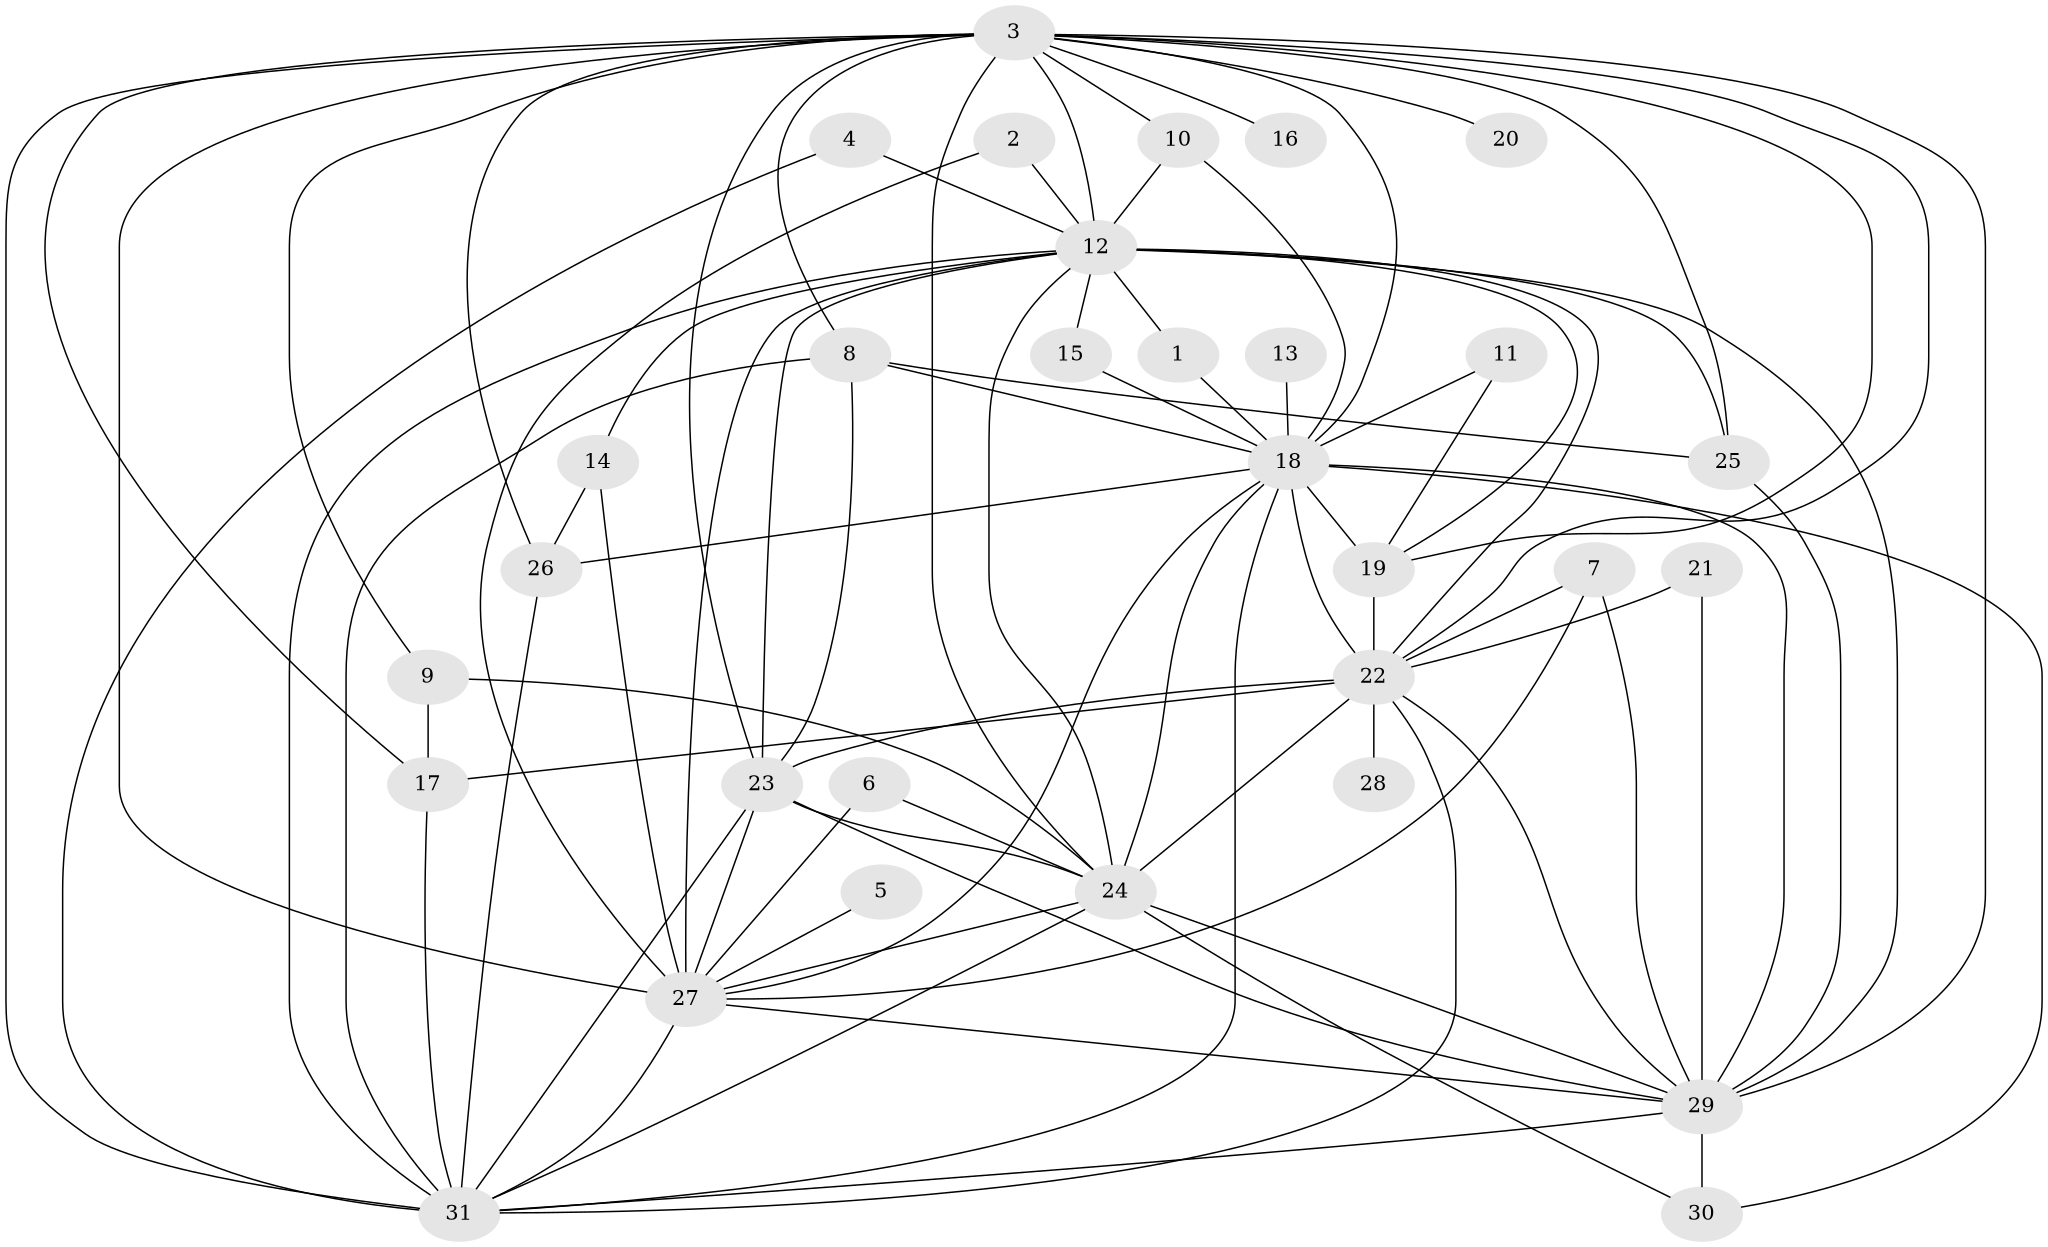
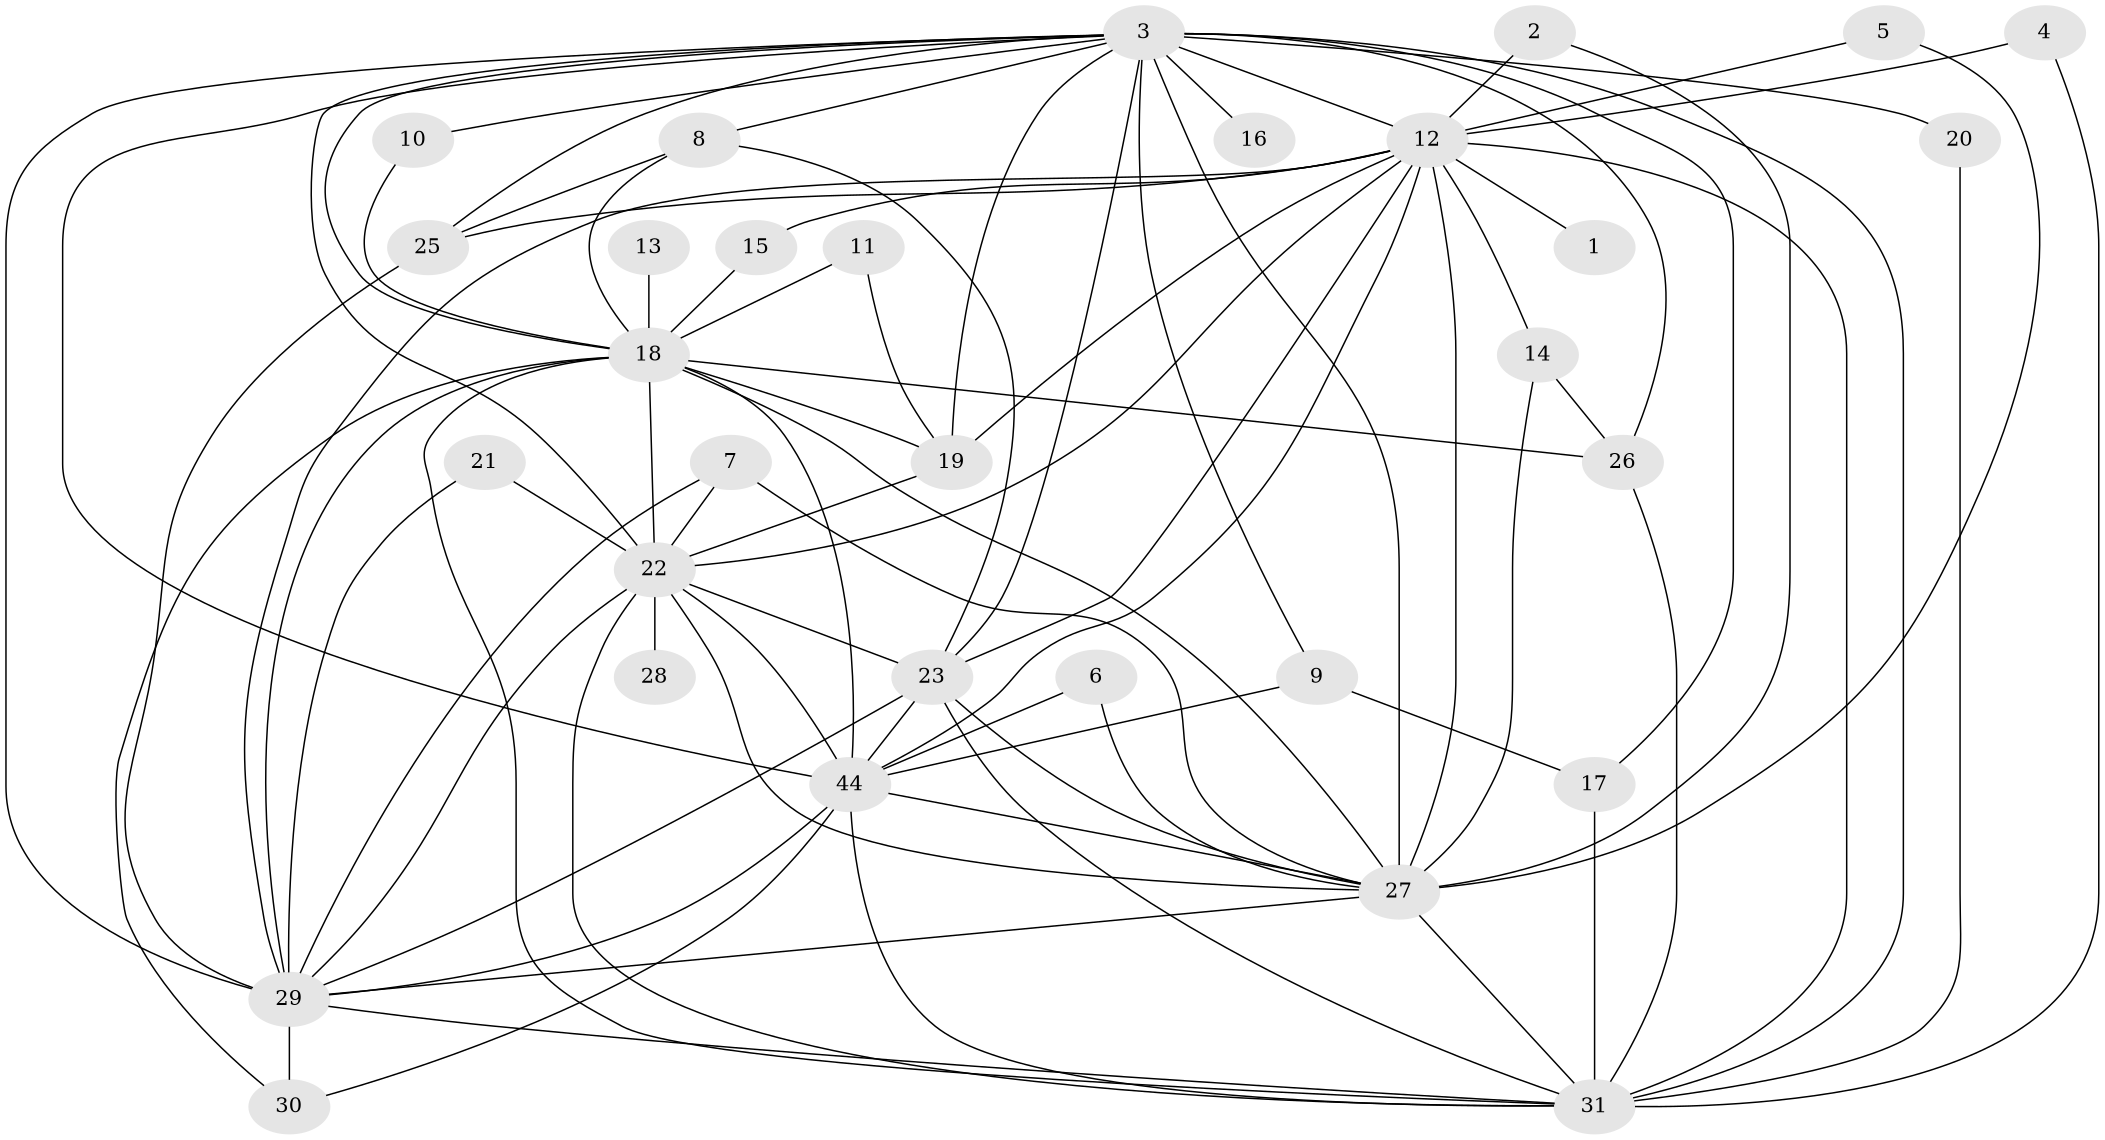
edge "10" -- "12": now "5" -- "12"
edge "1" -- "18": removed
edge "8" -- "31": now "20" -- "31"
edge "22" -- "17": now "22" -- "27"
node "24": label "24" -> "44"
